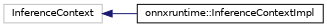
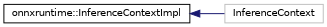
edge "onnxruntime::InferenceContextImpl" -> "InferenceContext": reversed
